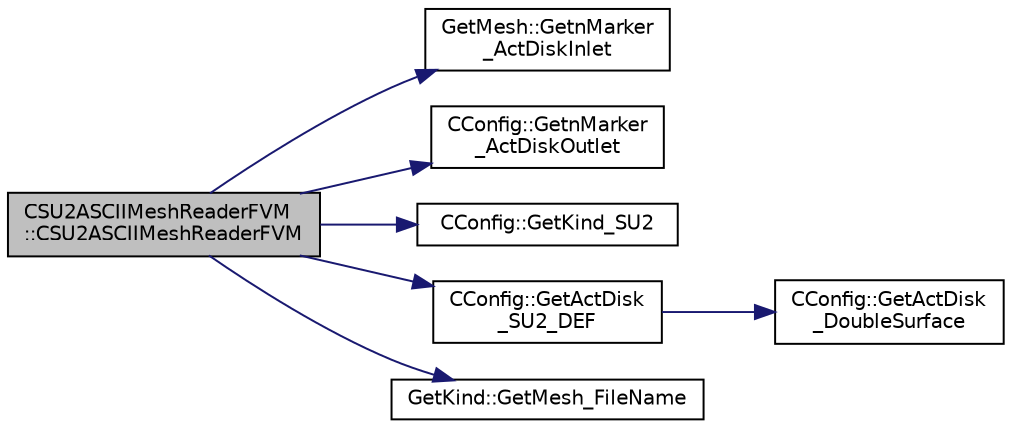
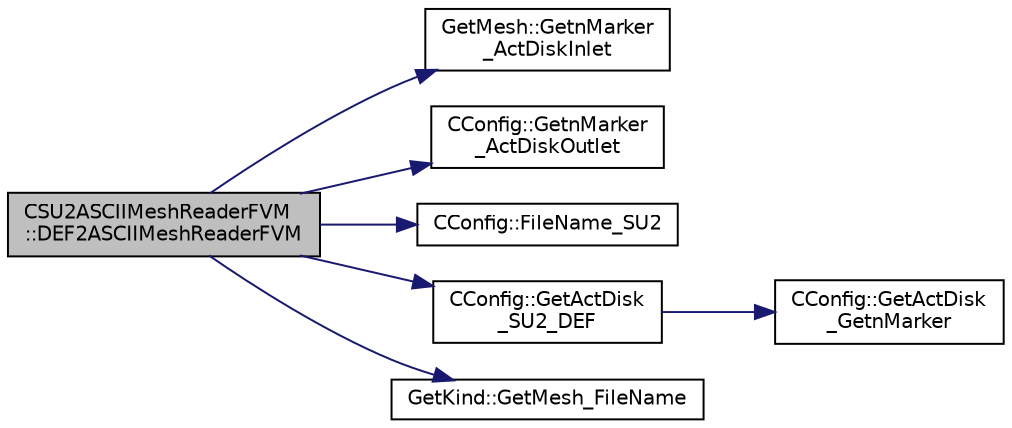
node "CSU2ASCIIMeshReaderFVM ::CSU2ASCIIMeshReaderFVM": label "CSU2ASCIIMeshReaderFVM ::CSU2ASCIIMeshReaderFVM" -> "CSU2ASCIIMeshReaderFVM ::DEF2ASCIIMeshReaderFVM"
node "CConfig::GetKind_SU2": label "CConfig::GetKind_SU2" -> "CConfig::FileName_SU2"
node "CConfig::GetActDisk _DoubleSurface": label "CConfig::GetActDisk _DoubleSurface" -> "CConfig::GetActDisk _GetnMarker"
